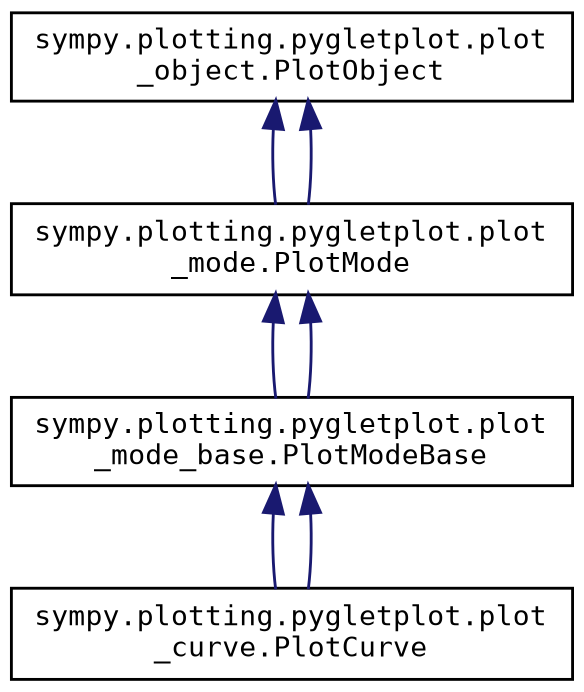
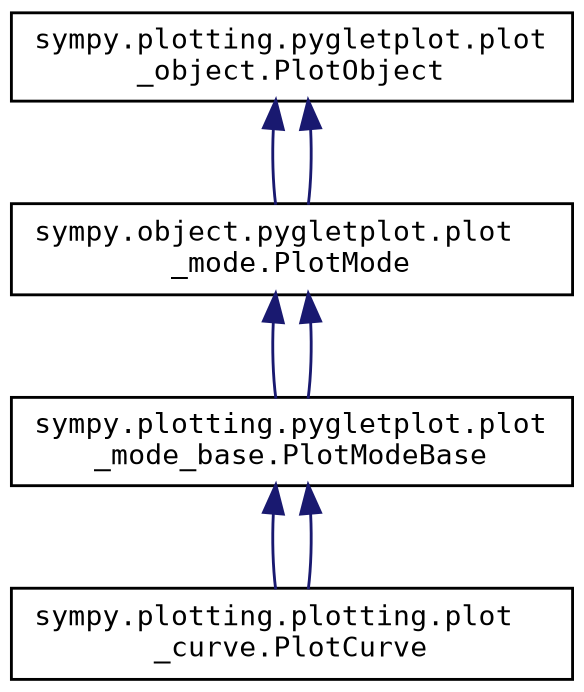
node "sympy.plotting.pygletplot.plot _mode.PlotMode": label "sympy.plotting.pygletplot.plot _mode.PlotMode" -> "sympy.object.pygletplot.plot _mode.PlotMode"
node "sympy.plotting.pygletplot.plot _curve.PlotCurve": label "sympy.plotting.pygletplot.plot _curve.PlotCurve" -> "sympy.plotting.plotting.plot _curve.PlotCurve"
